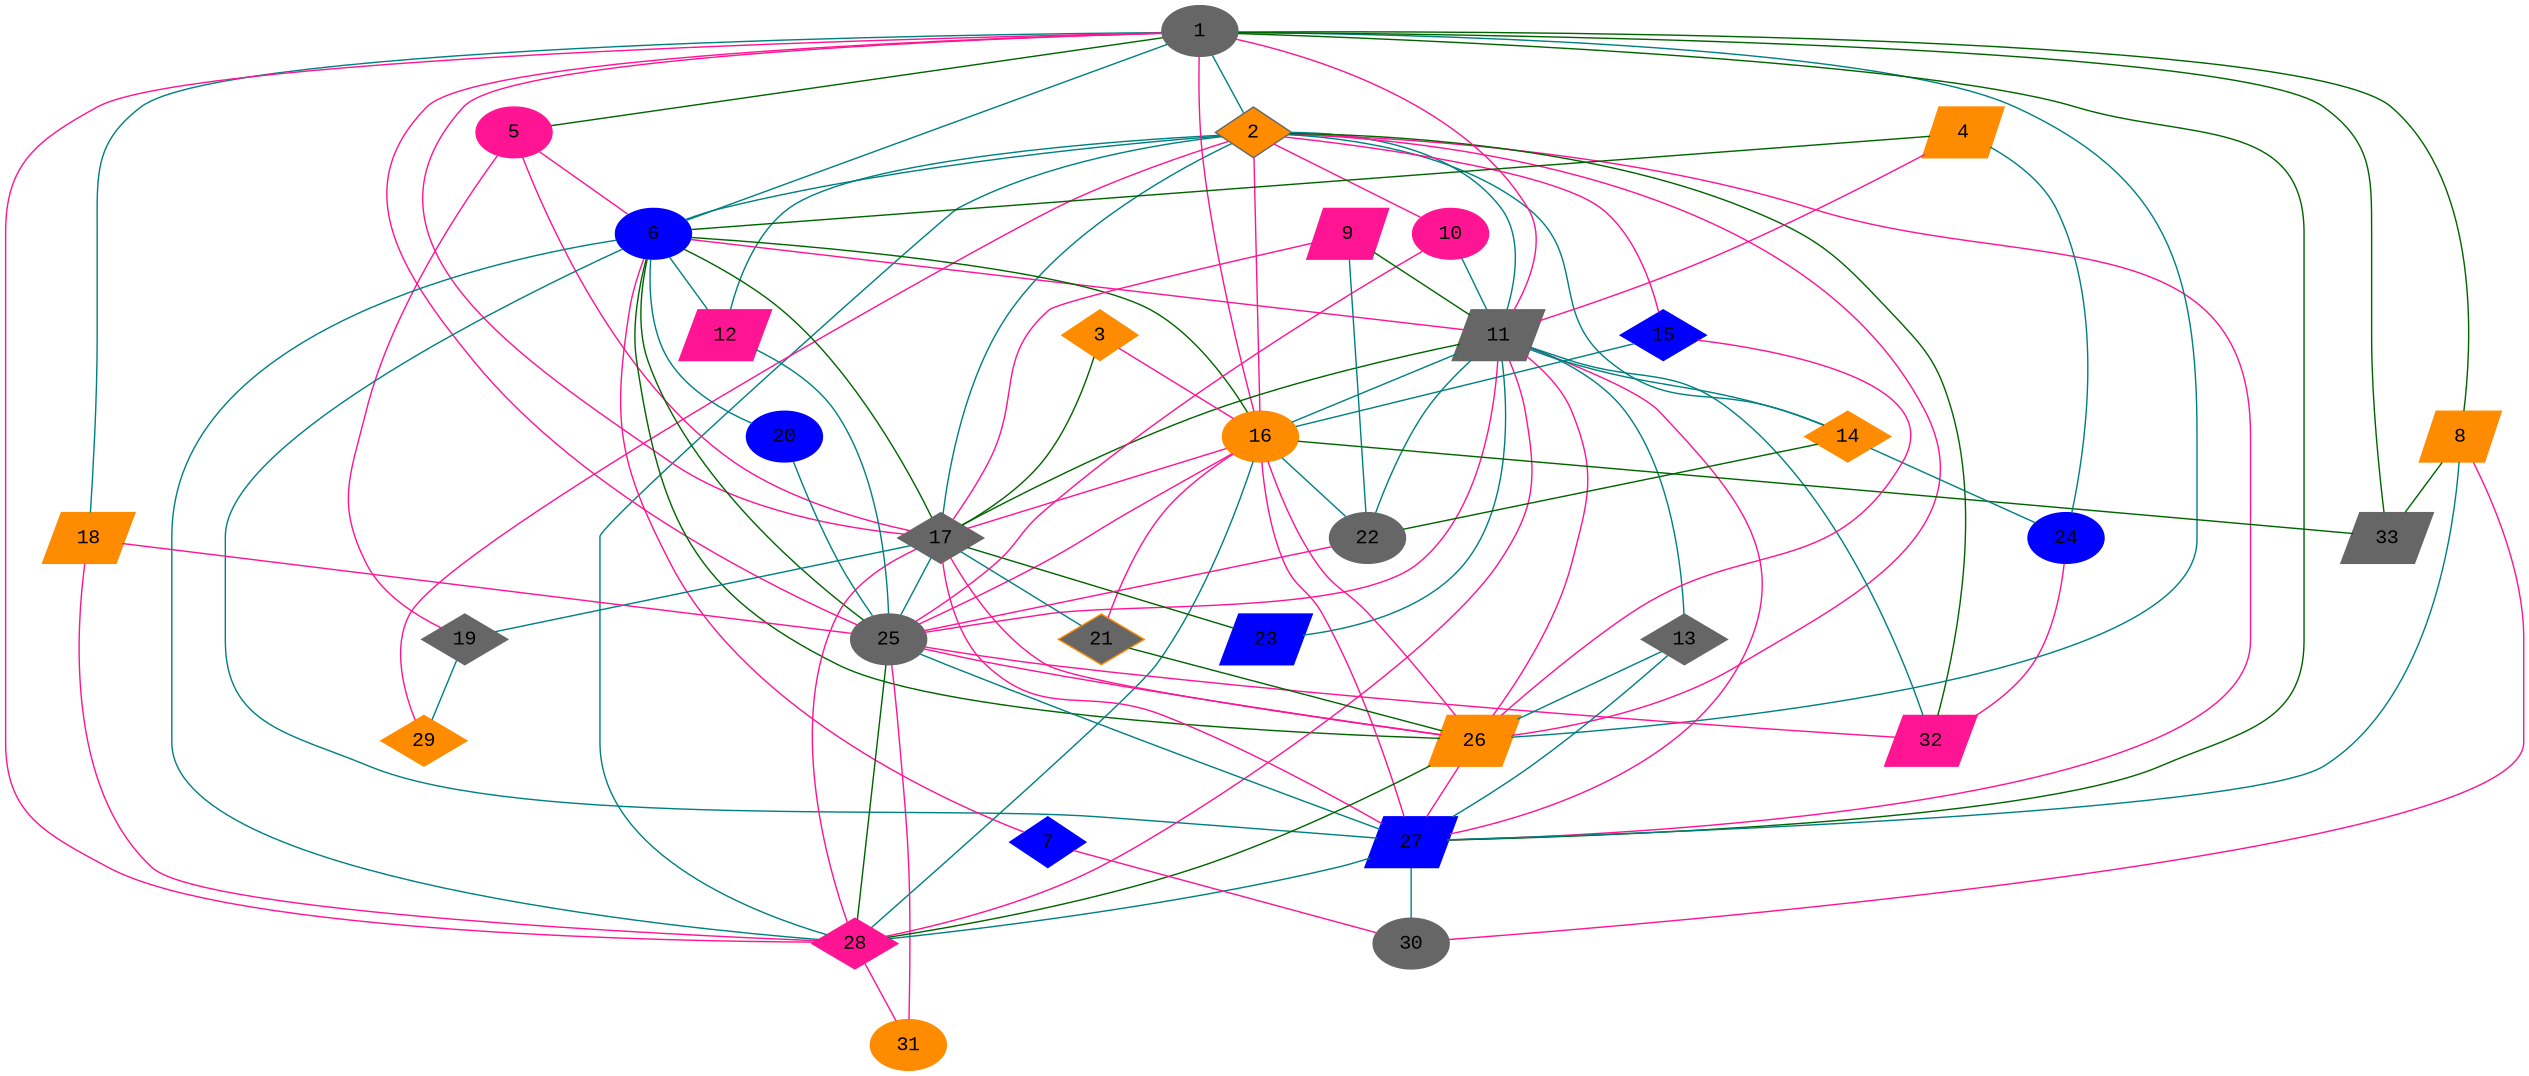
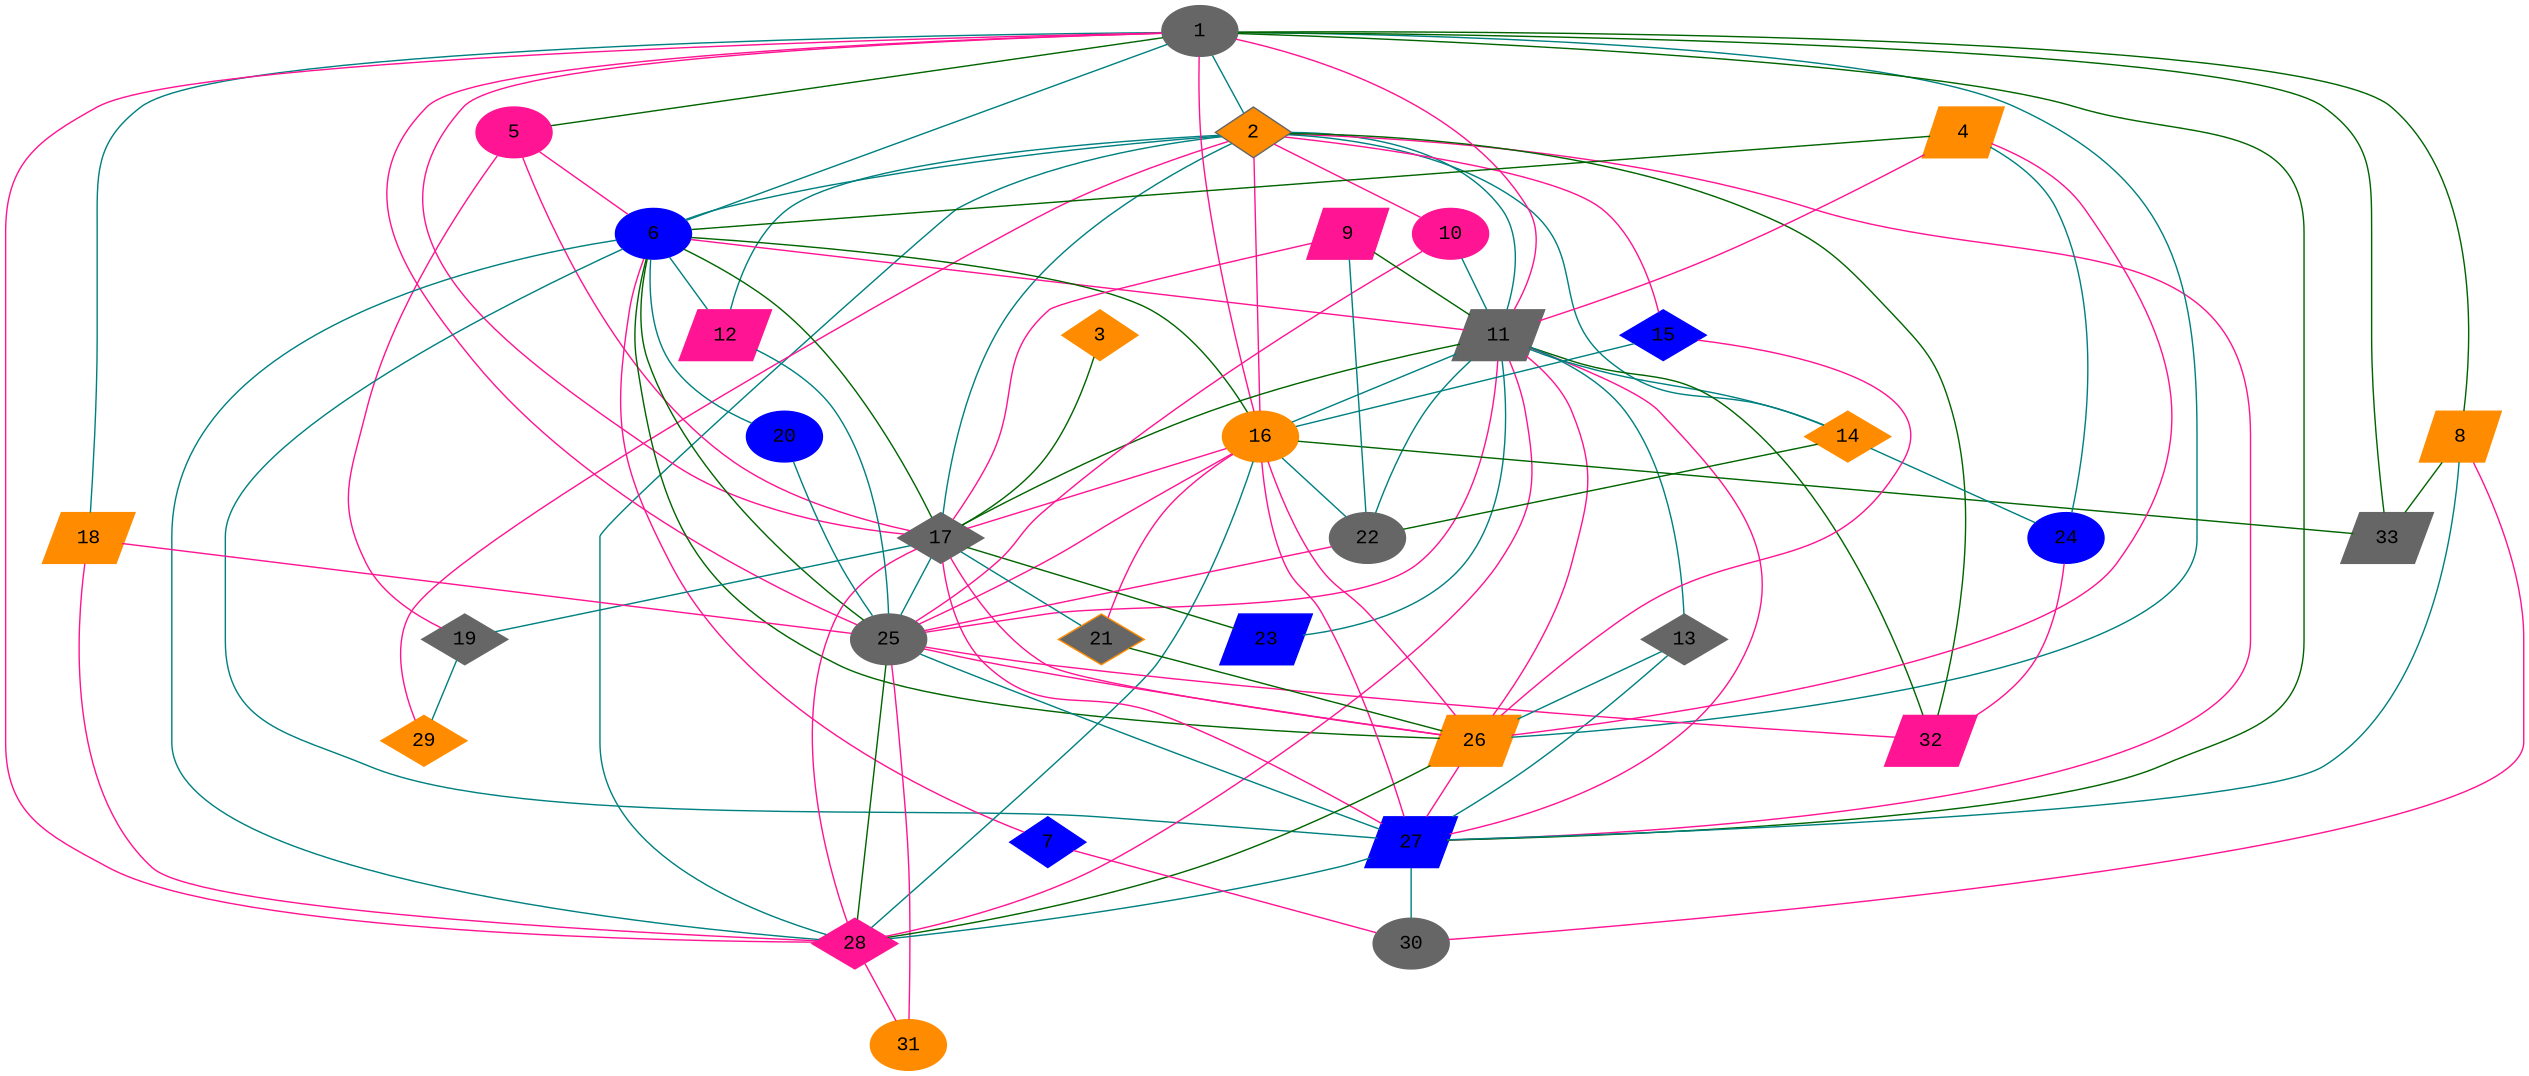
edge "2" -- "26": now "4" -- "26"
edge "3" -- "16": removed
edge "11" -- "32": color teal -> darkgreen
